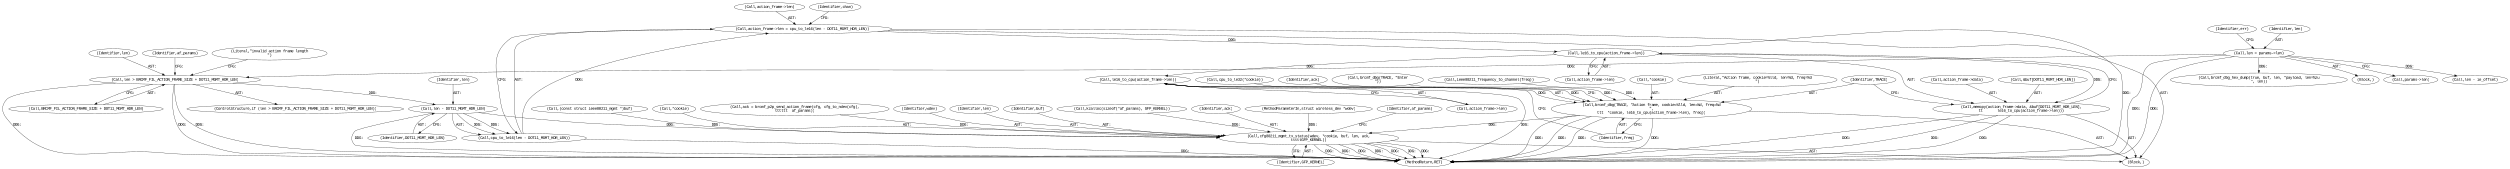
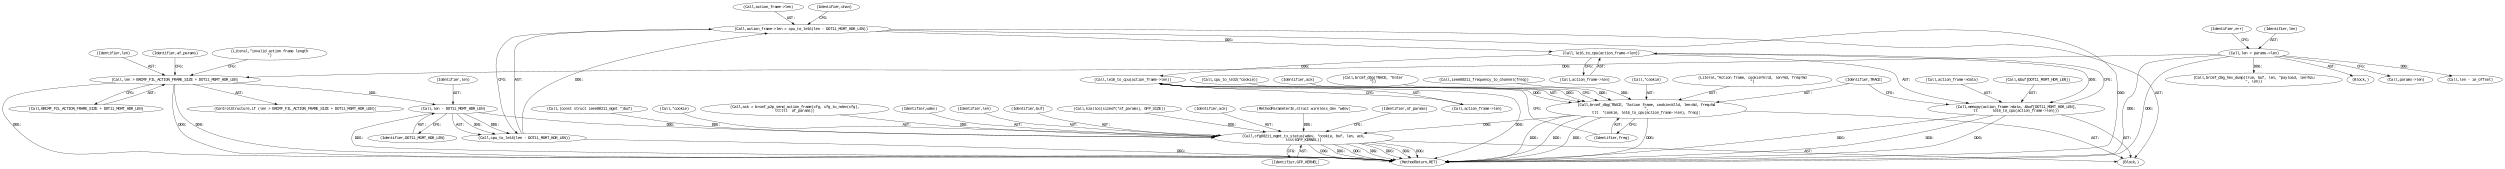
node "(Call,kzalloc(sizeof(*af_params), GFP_KERNEL))": label "(Call,kzalloc(sizeof(*af_params), GFP_KERNEL))" -> "(Call,kzalloc(sizeof(*af_params), GFP_SIZE))"
